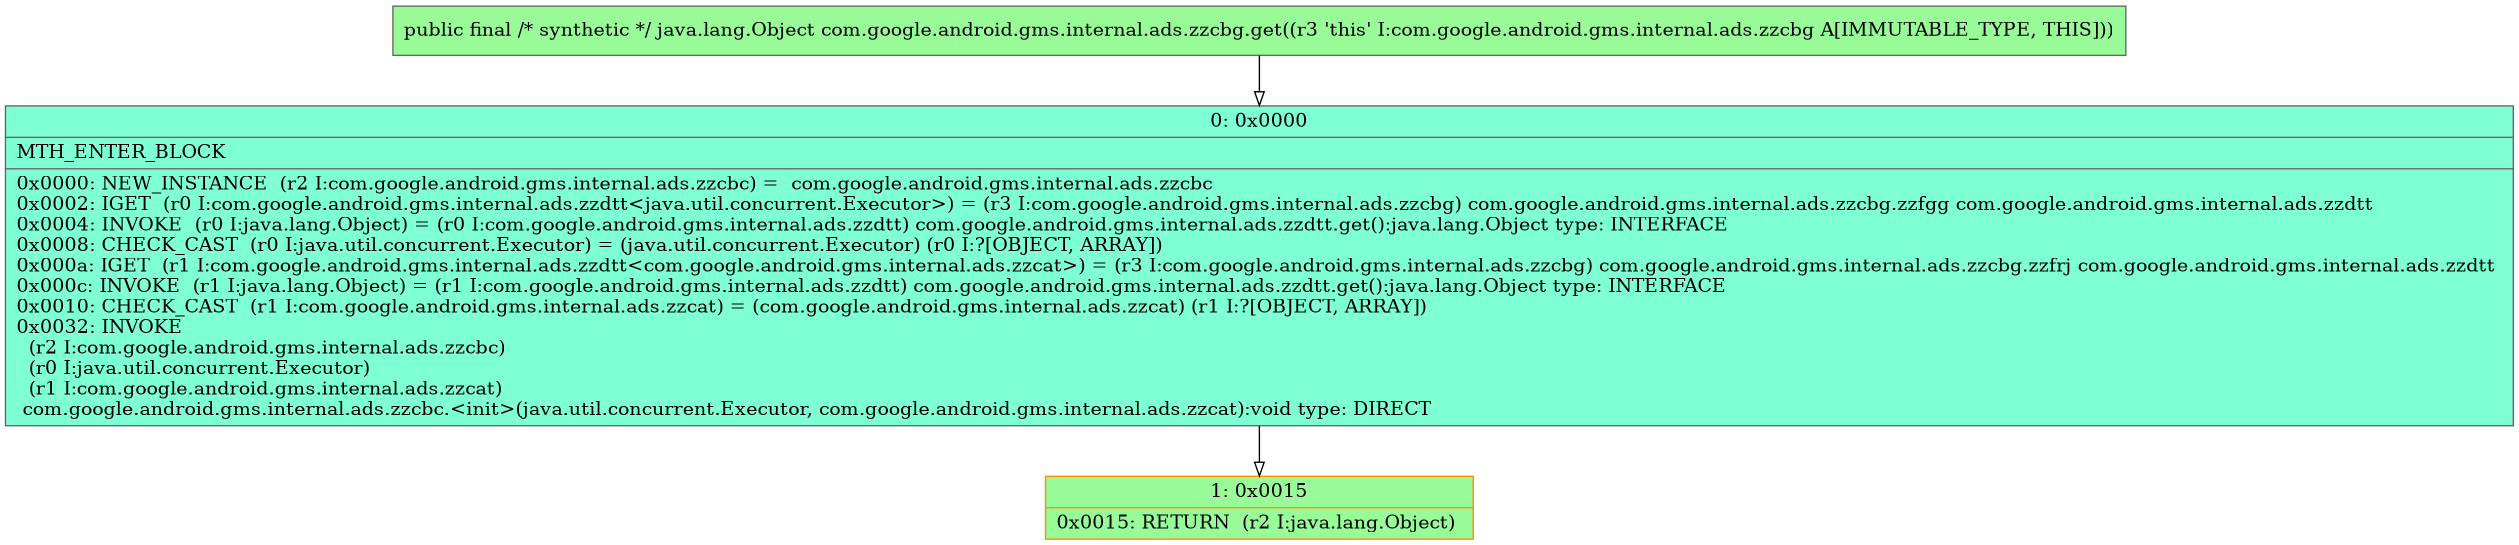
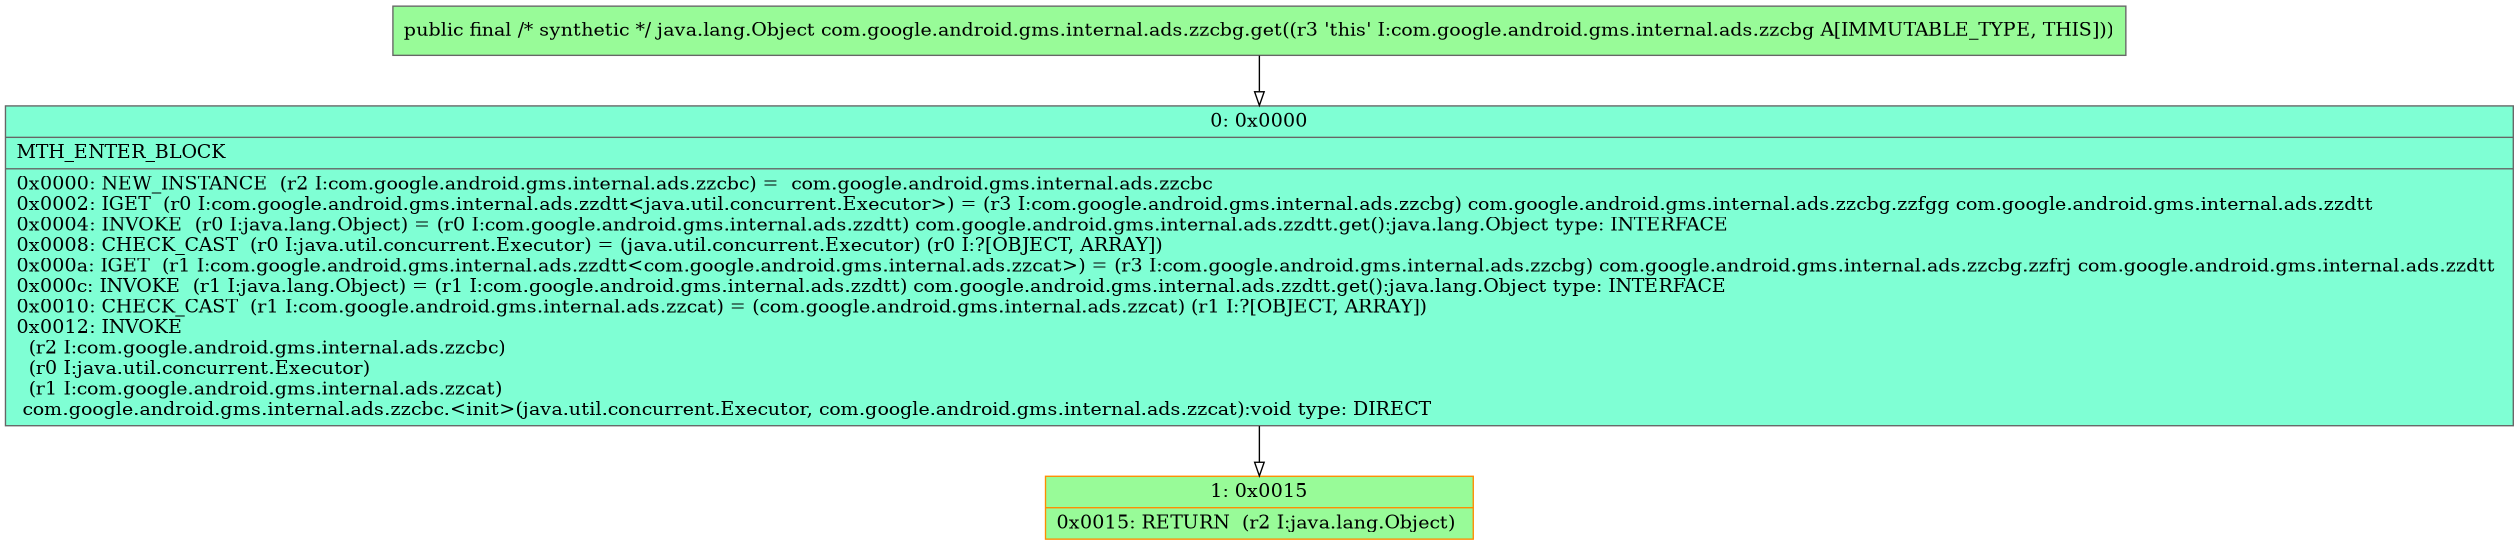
node "0: 0x0000": text "0x0032: INVOKE" -> "0x0012: INVOKE"
